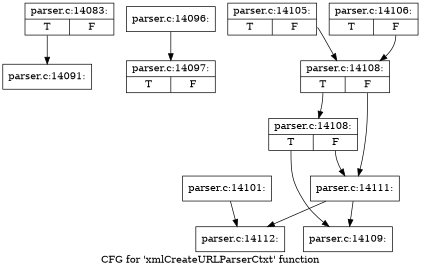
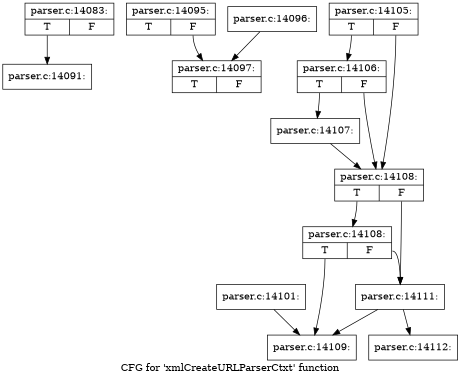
node "parser.c:14095:": added
edge "parser.c:14105:" -> "parser.c:14106:": added
node "parser.c:14107:": added
edge "parser.c:14101:" -> "parser.c:14112:": now "parser.c:14101:" -> "parser.c:14109:"
